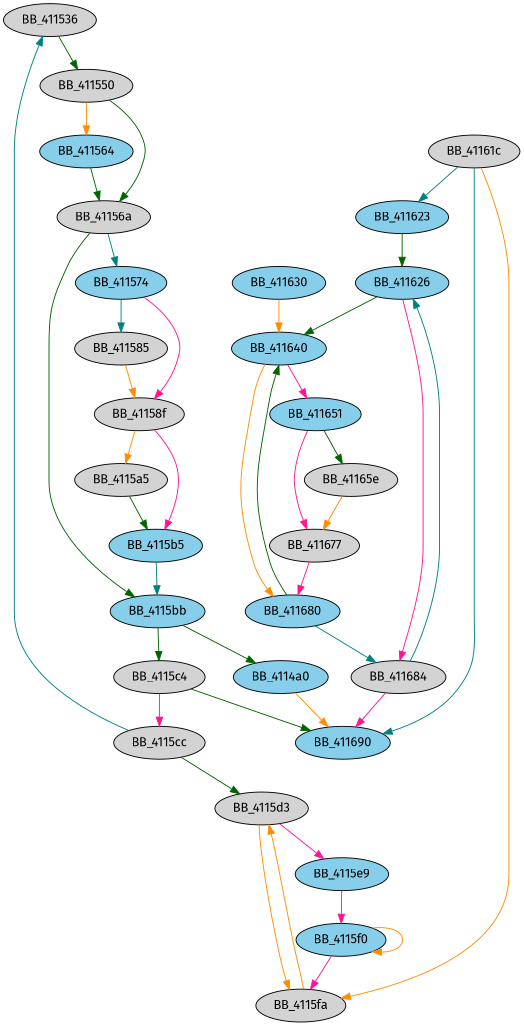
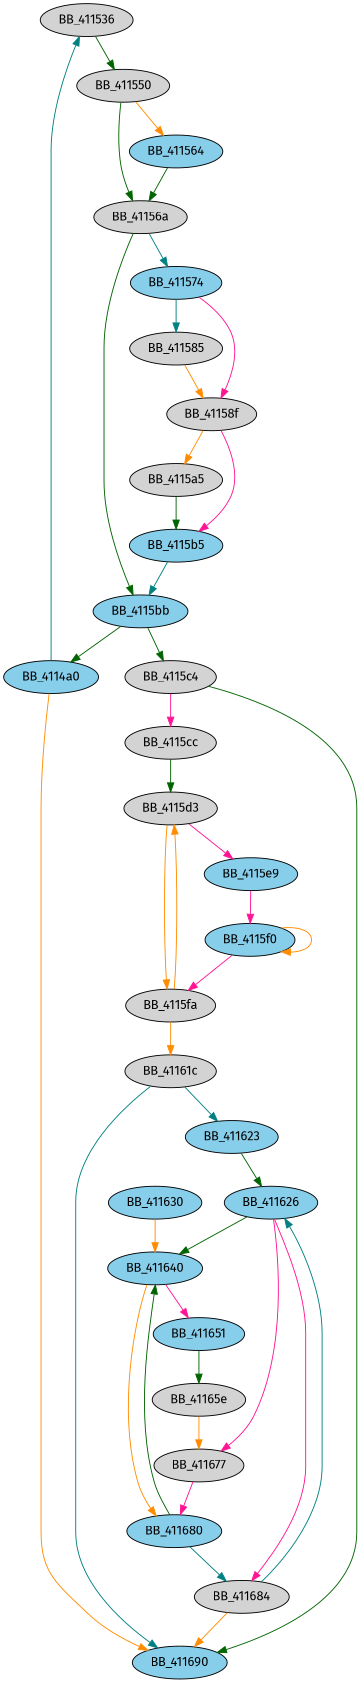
edge "BB_4115cc" -> "BB_411536": now "BB_4114a0" -> "BB_411536"
edge "BB_411651" -> "BB_411677": now "BB_411626" -> "BB_411677"
edge "BB_41161c" -> "BB_4115fa": reversed
edge "BB_411684" -> "BB_411690": color deeppink -> darkorange
